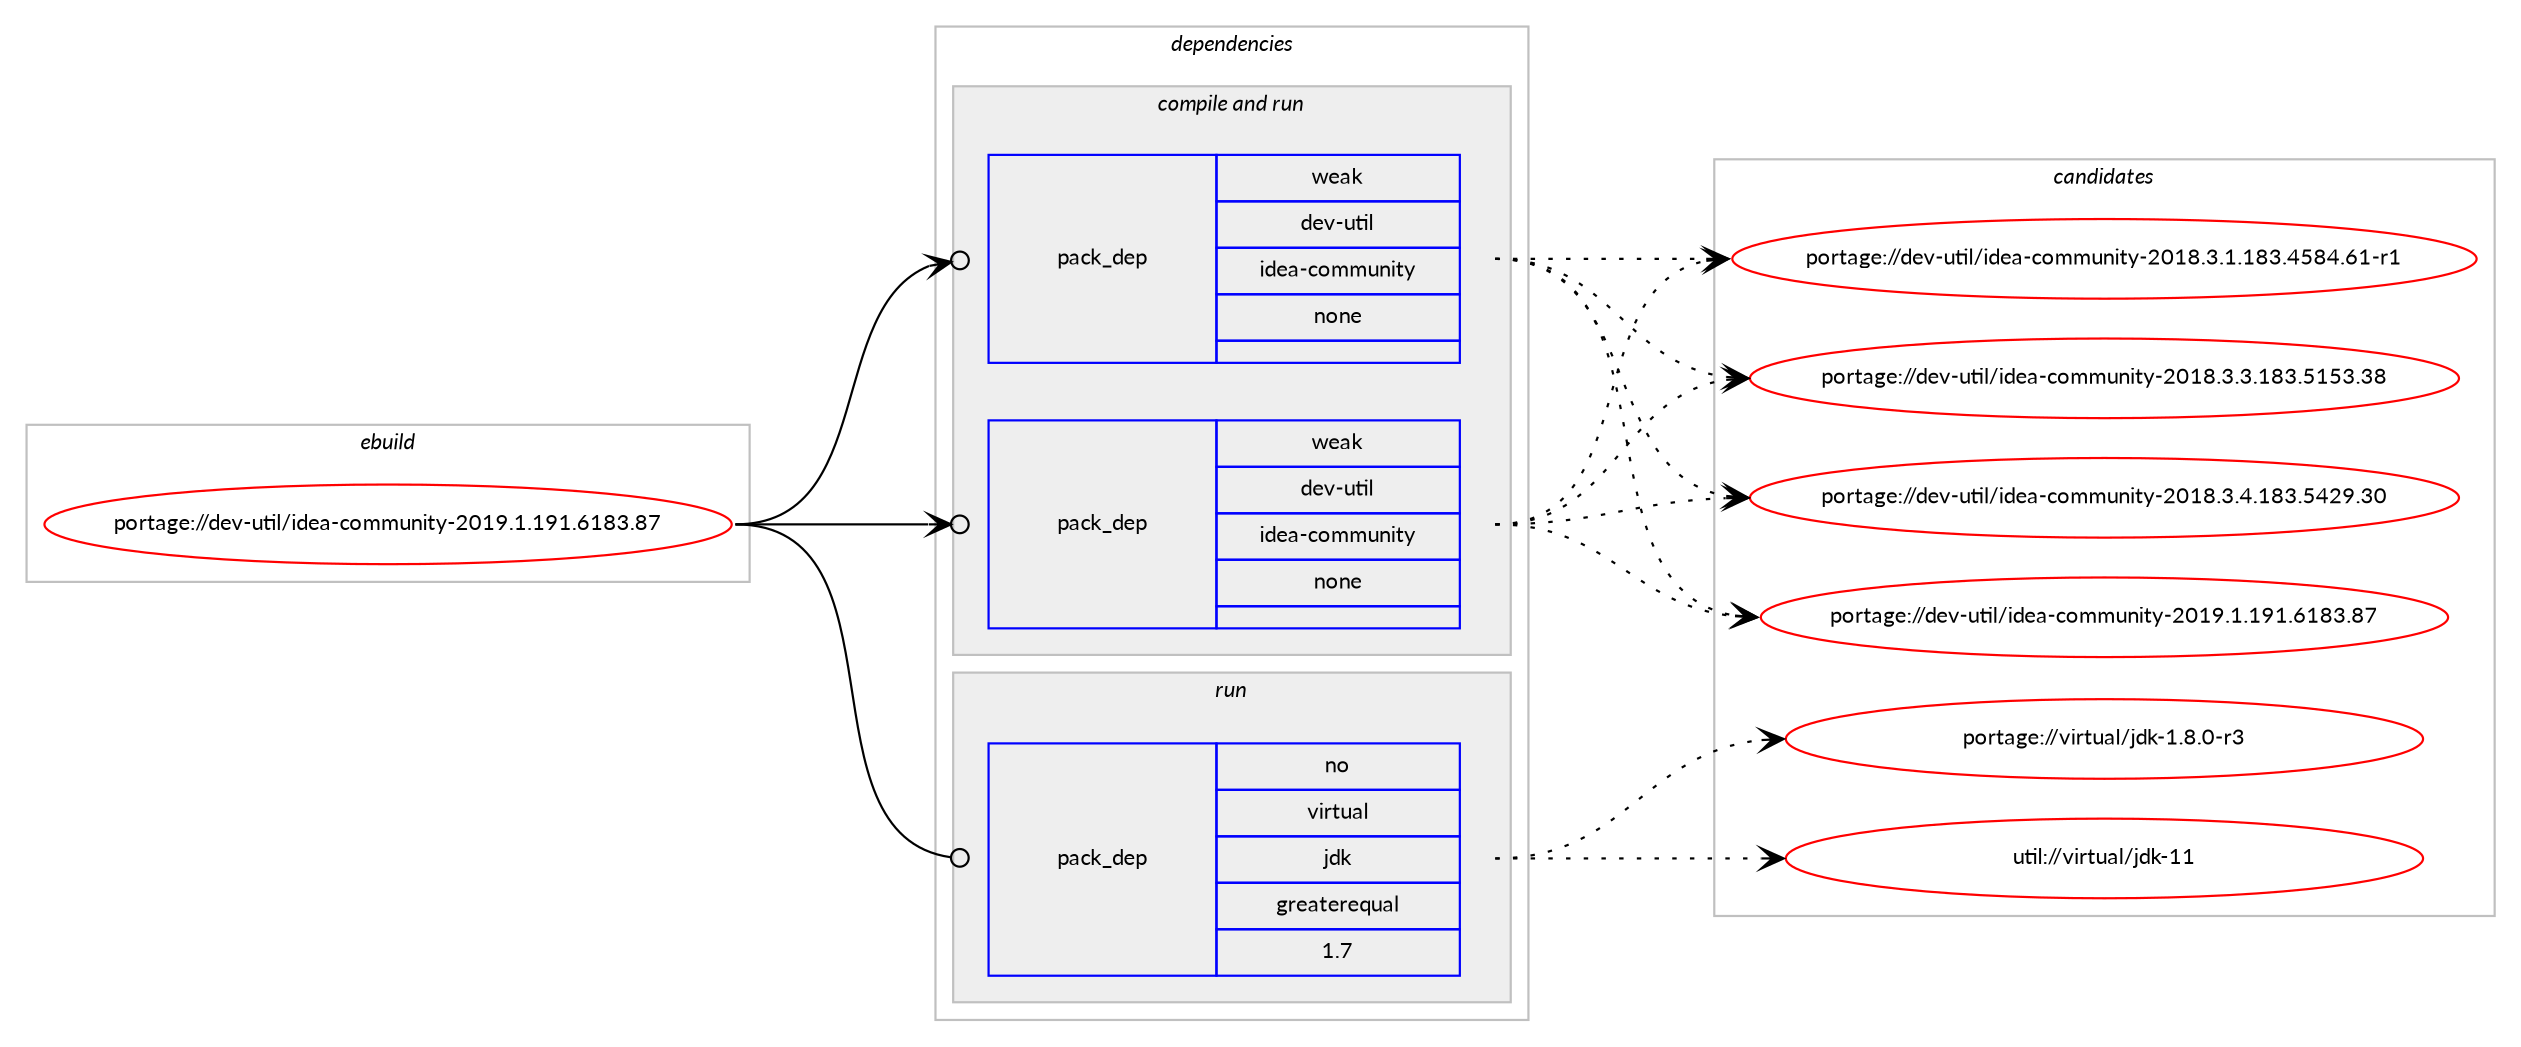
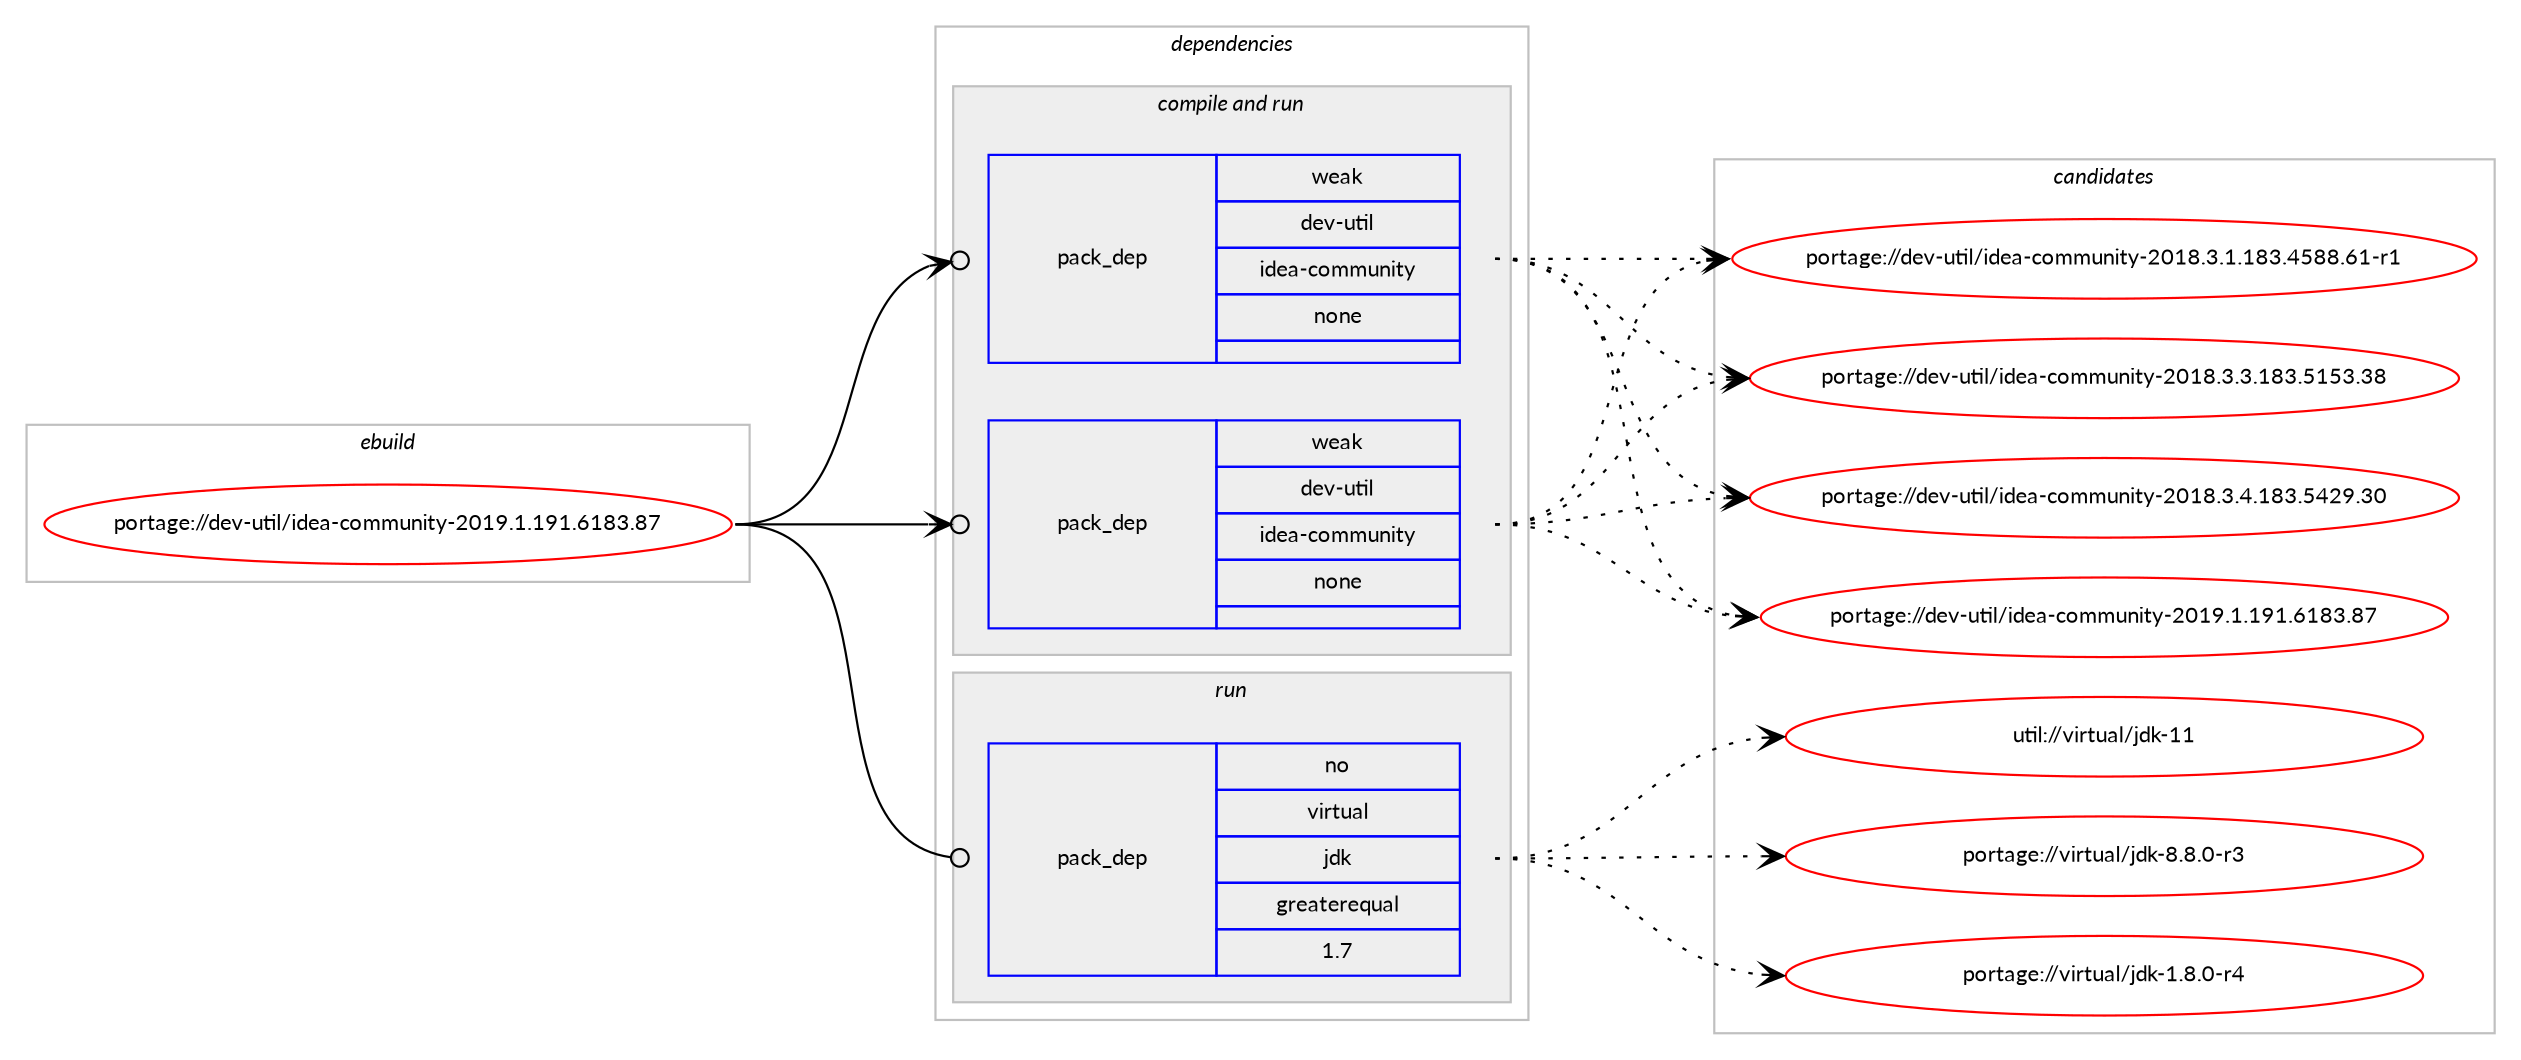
node "portage://dev-util/idea-community-2018.3.1.183.4584.61-r1": label "portage://dev-util/idea-community-2018.3.1.183.4584.61-r1" -> "portage://dev-util/idea-community-2018.3.1.183.4588.61-r1"
node "portage://virtual/jdk-1.8.0-r3": label "portage://virtual/jdk-1.8.0-r3" -> "portage://virtual/jdk-8.8.0-r3"
node "portage://virtual/jdk-1.8.0-r4": added
